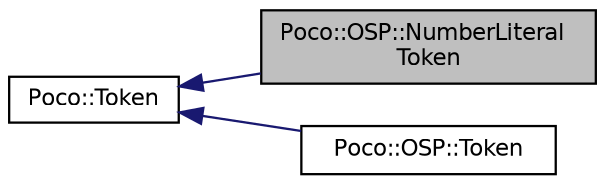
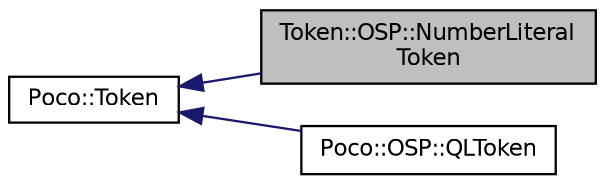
node "Poco::OSP::NumberLiteral Token": label "Poco::OSP::NumberLiteral Token" -> "Token::OSP::NumberLiteral Token"
node "Poco::OSP::Token": label "Poco::OSP::Token" -> "Poco::OSP::QLToken"
